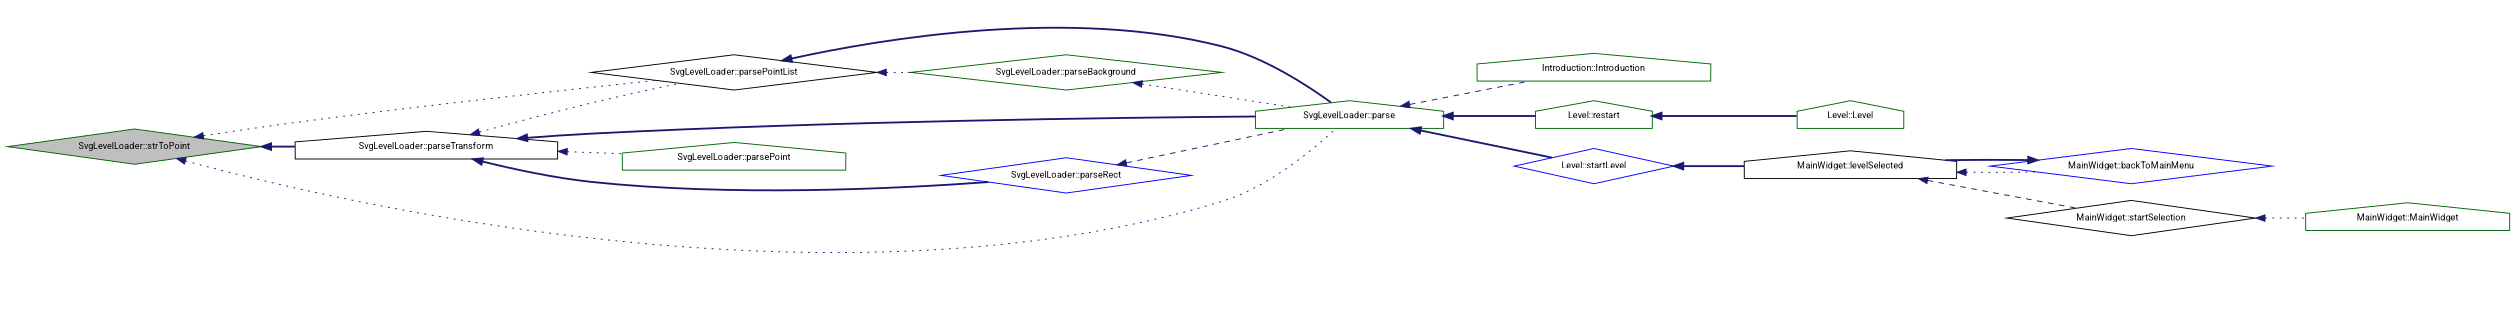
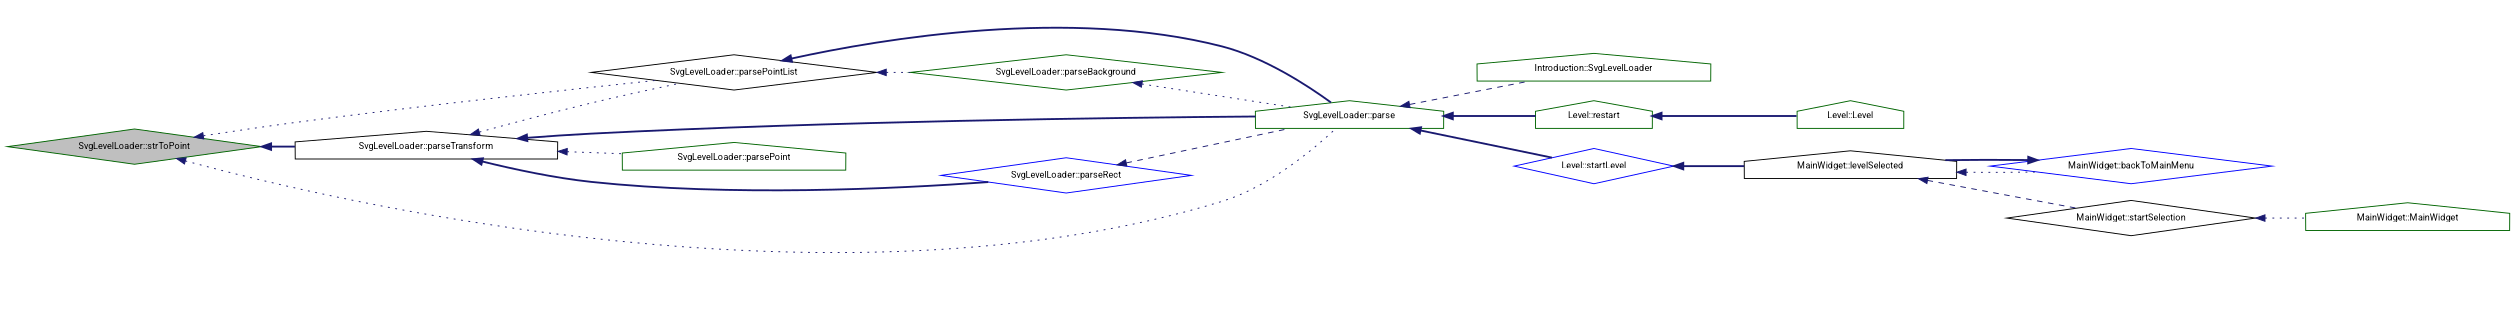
node "Introduction::Introduction": label "Introduction::Introduction" -> "Introduction::SvgLevelLoader"
